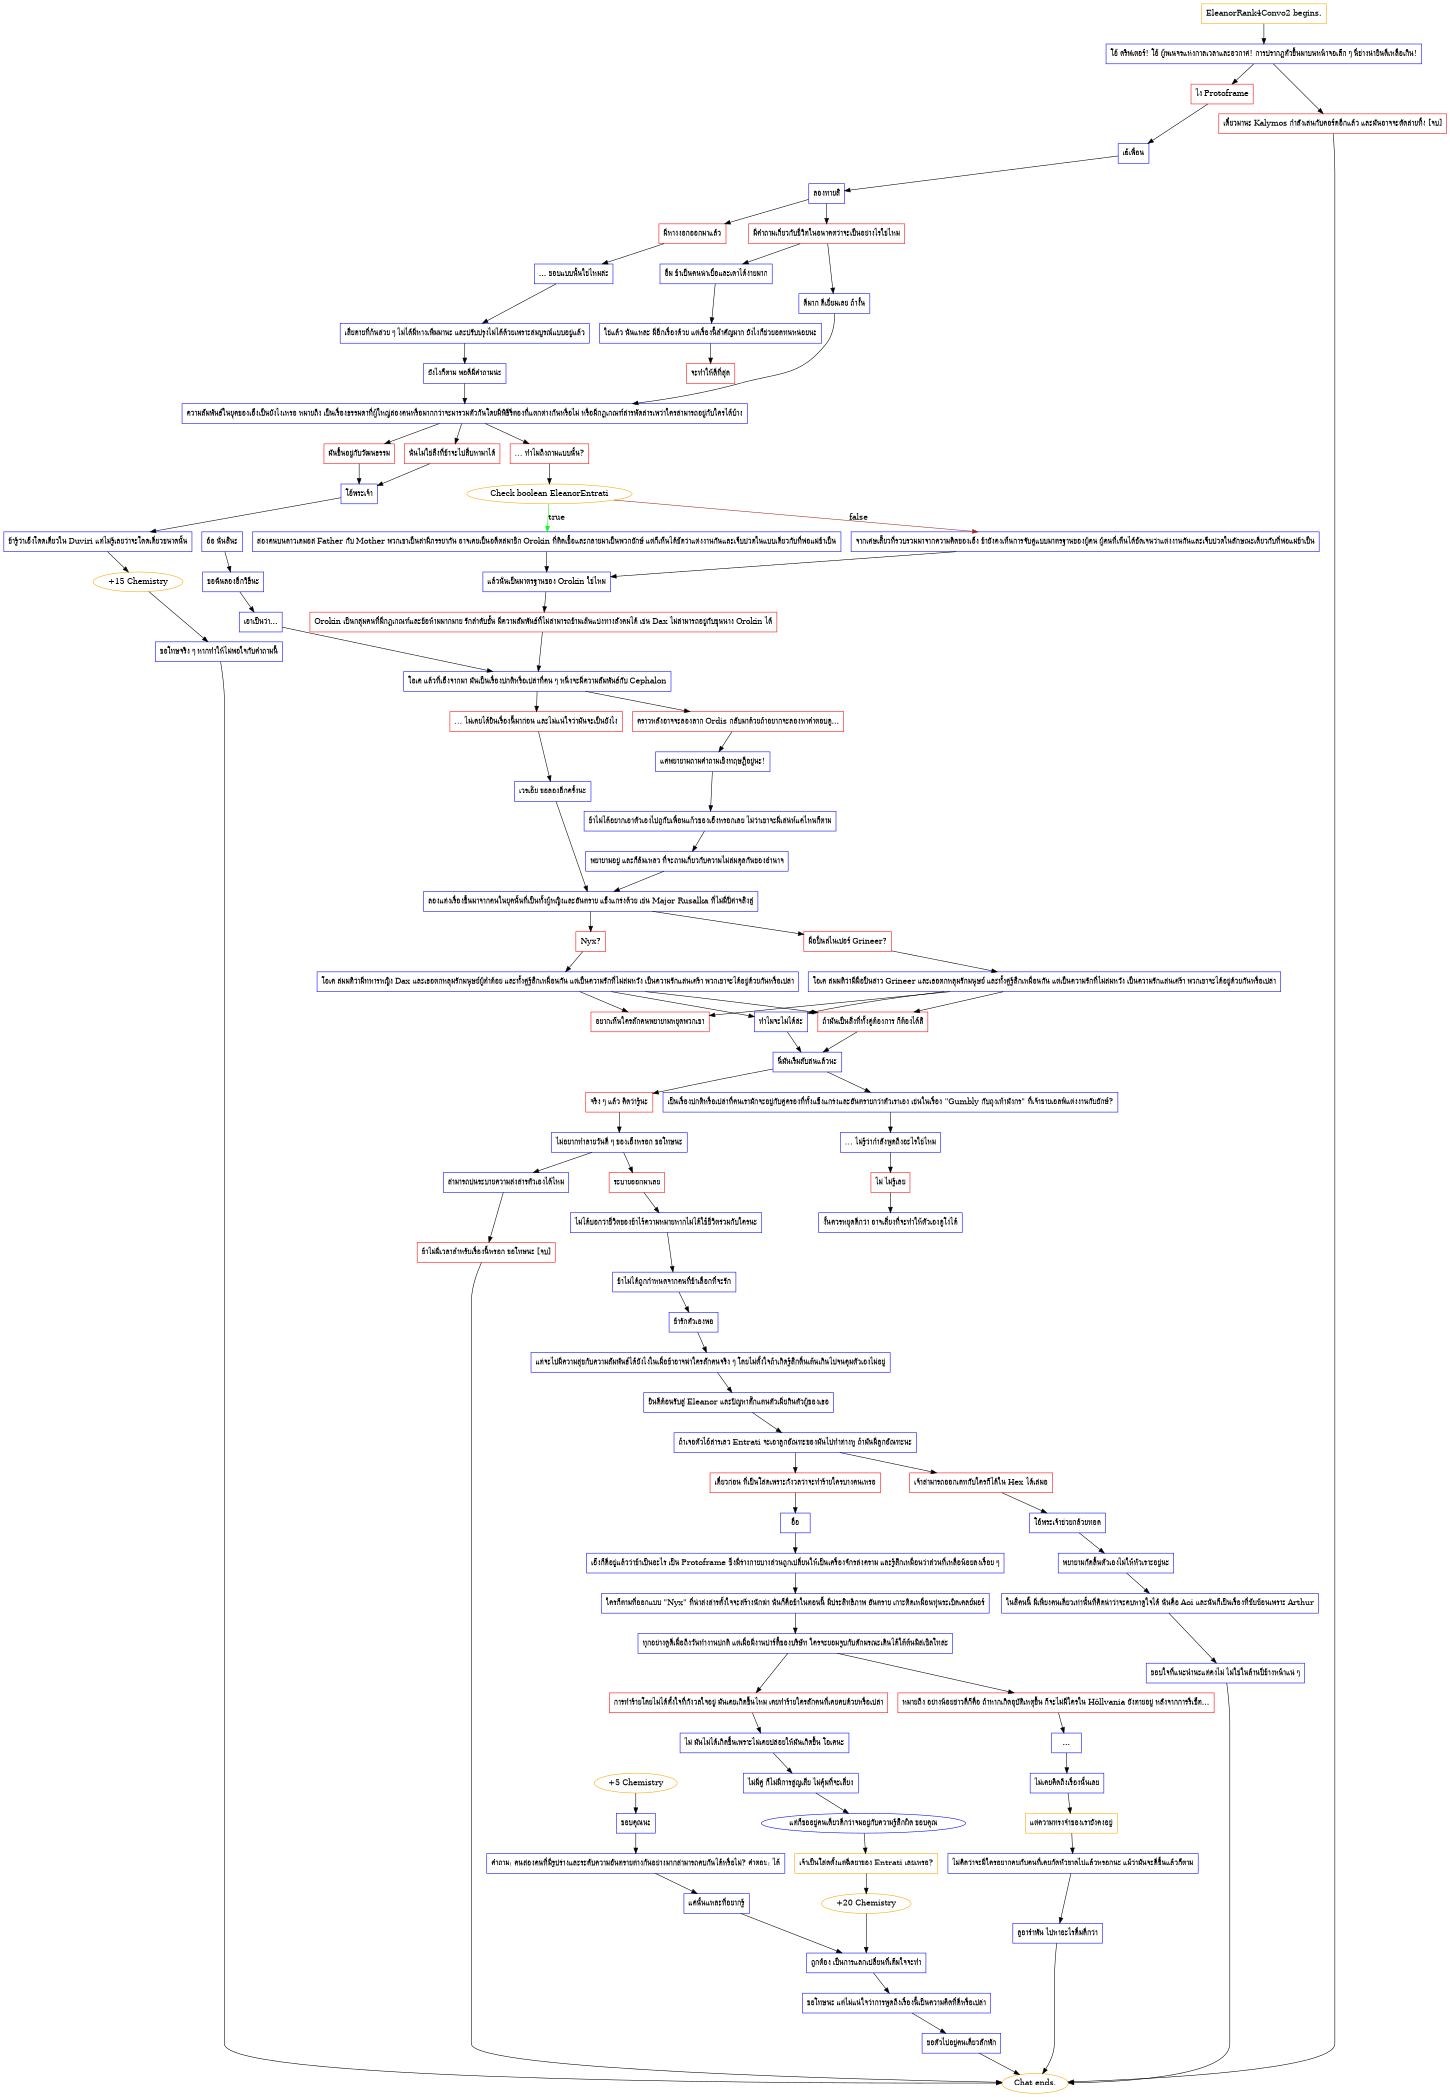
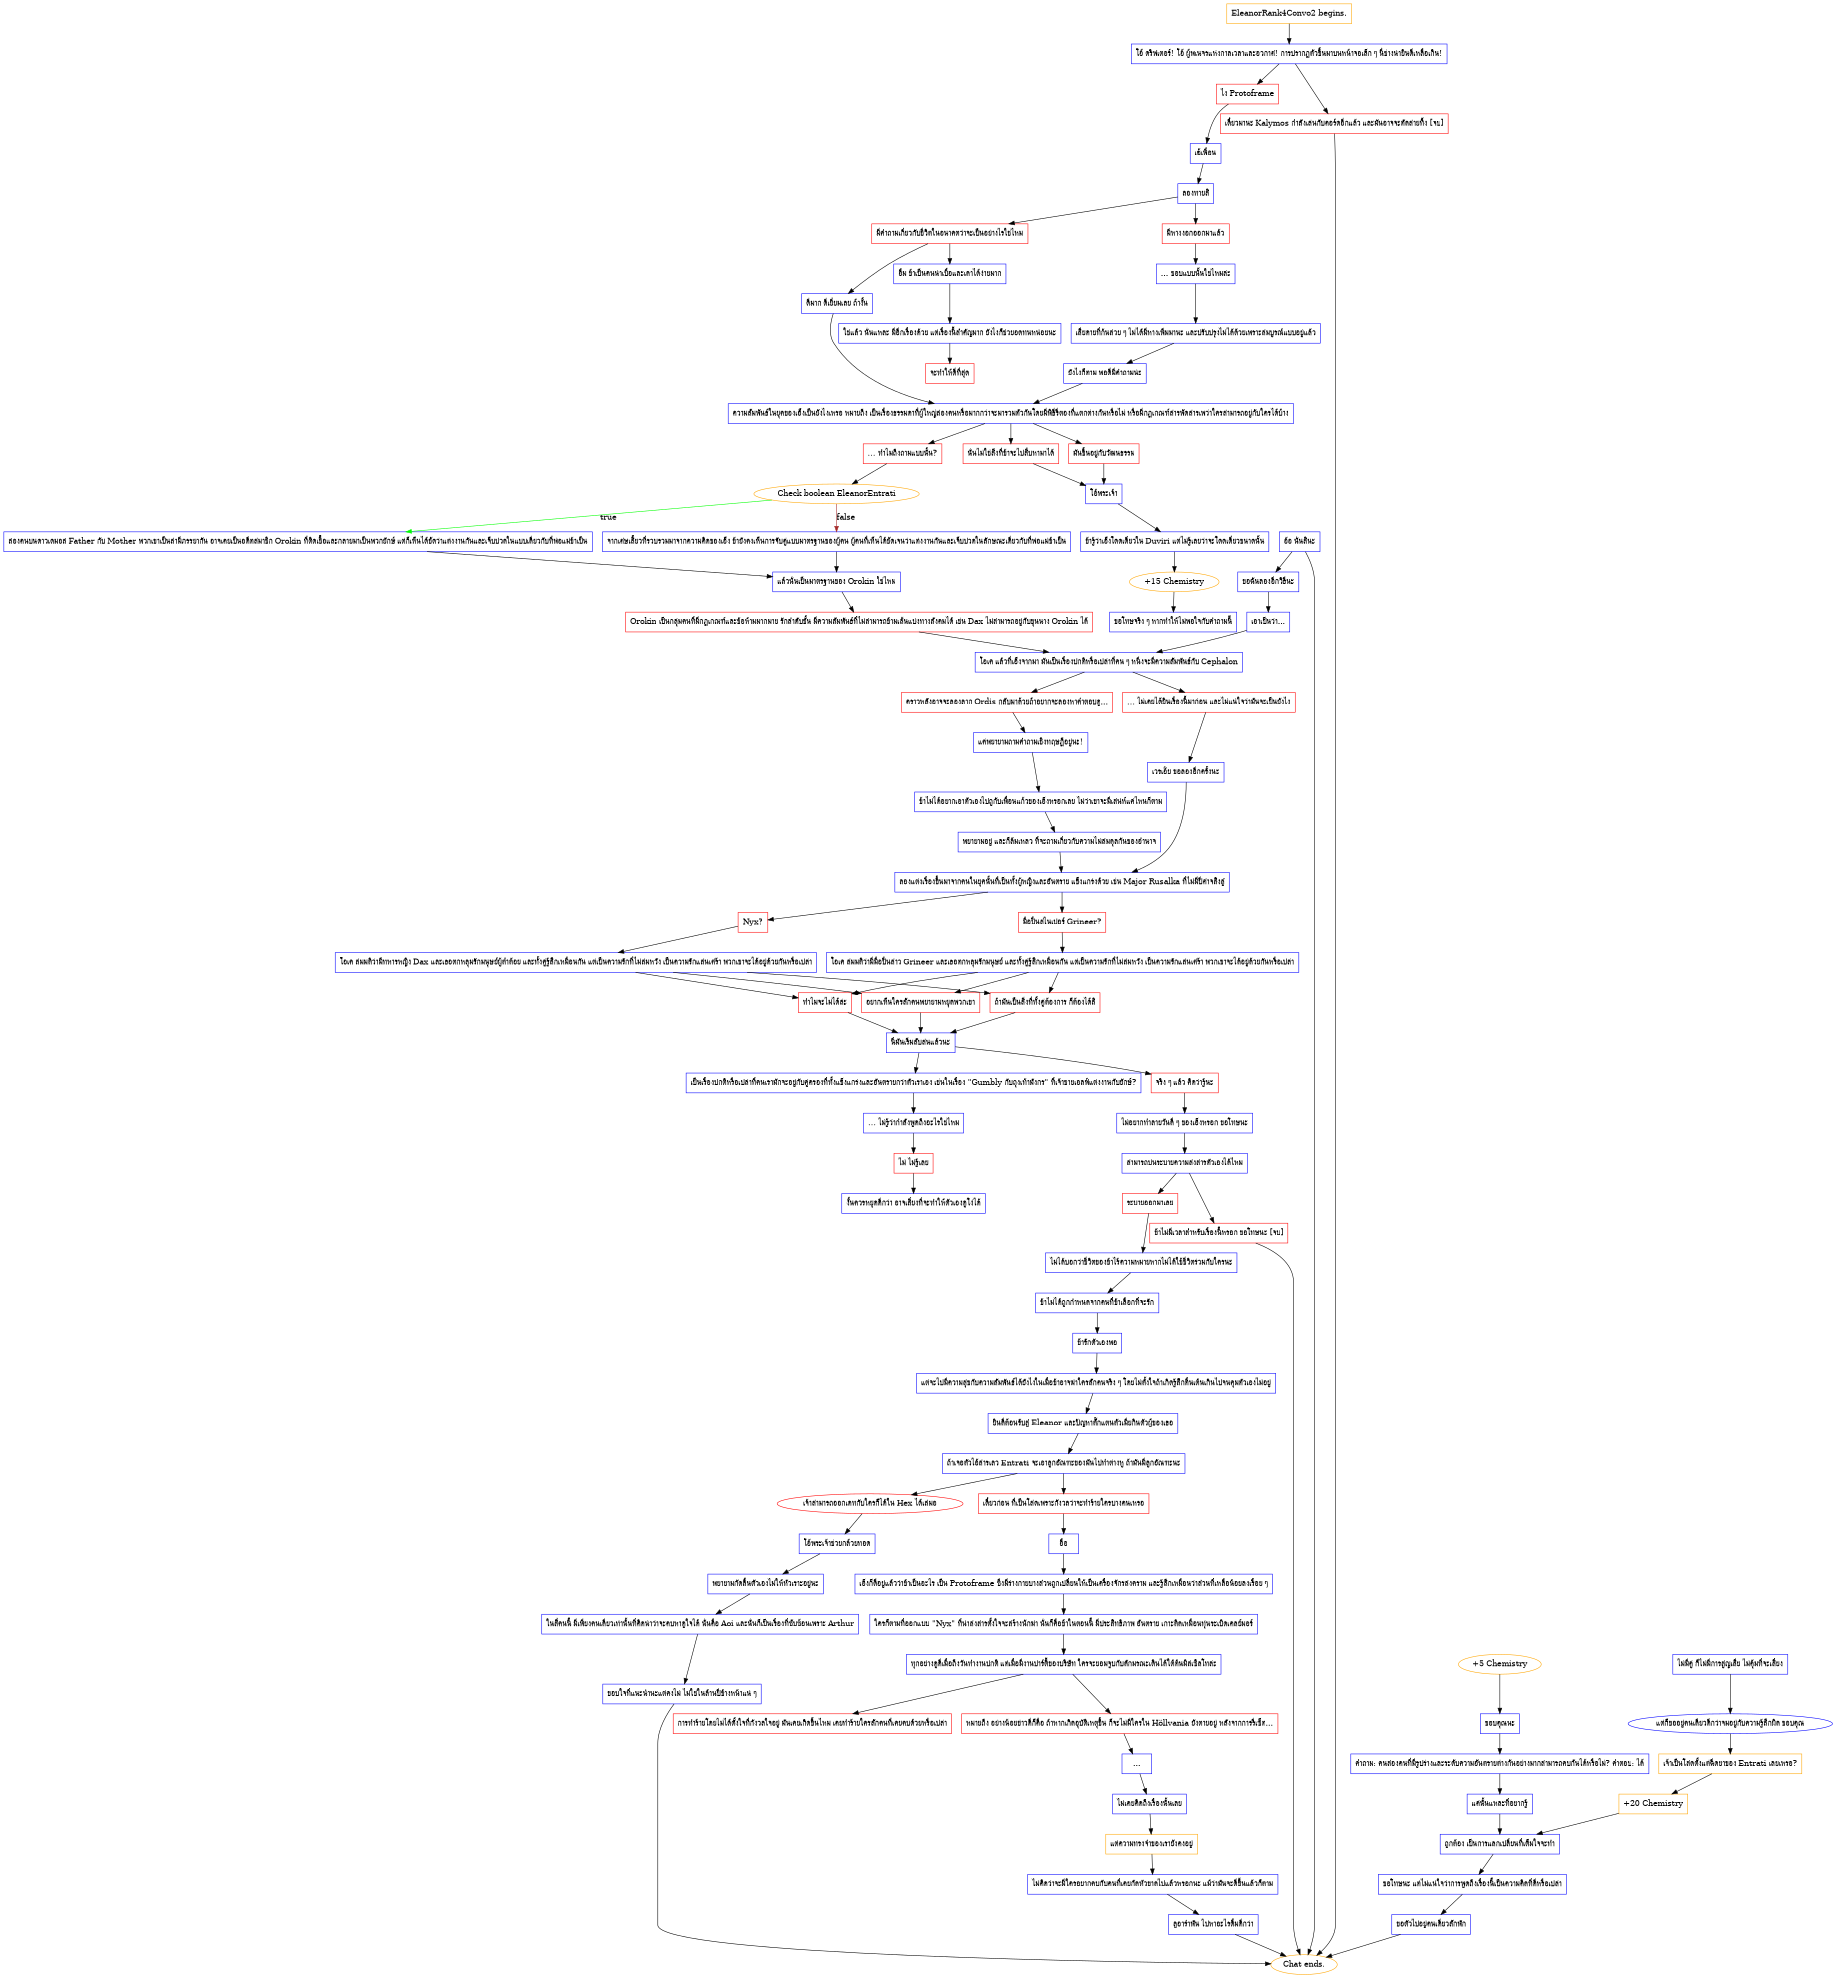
edge "อยากเห็นใครสักคนพยายามหยุดพวกเขา" -> "นี่มันเริ่มสับสนแล้วนะ": added
node "ทำไมจะไม่ได้ล่ะ": color blue -> red
edge "ไม่อยากทำลายวันดี ๆ ของเอ็งหรอก ขอโทษนะ" -> "ระบายออกมาเลย": now "สามารถบ่นระบายความสงสารตัวเองได้ไหม" -> "ระบายออกมาเลย"
node "เจ้าสามารถออกเดทกับใครก็ได้ใน Hex ได้เสมอ": shape box -> ellipse
edge "ขอโทษจริง ๆ หากทำให้ไม่พอใจกับคำถามนี้" -> "Chat ends.": now "อ้อ นั่นสินะ" -> "Chat ends."
node "ไม่ มันไม่ได้เกิดขึ้นเพราะไม่เคยปล่อยให้มันเกิดขึ้น โอเคนะ": removed
node "+20 Chemistry": shape ellipse -> box
